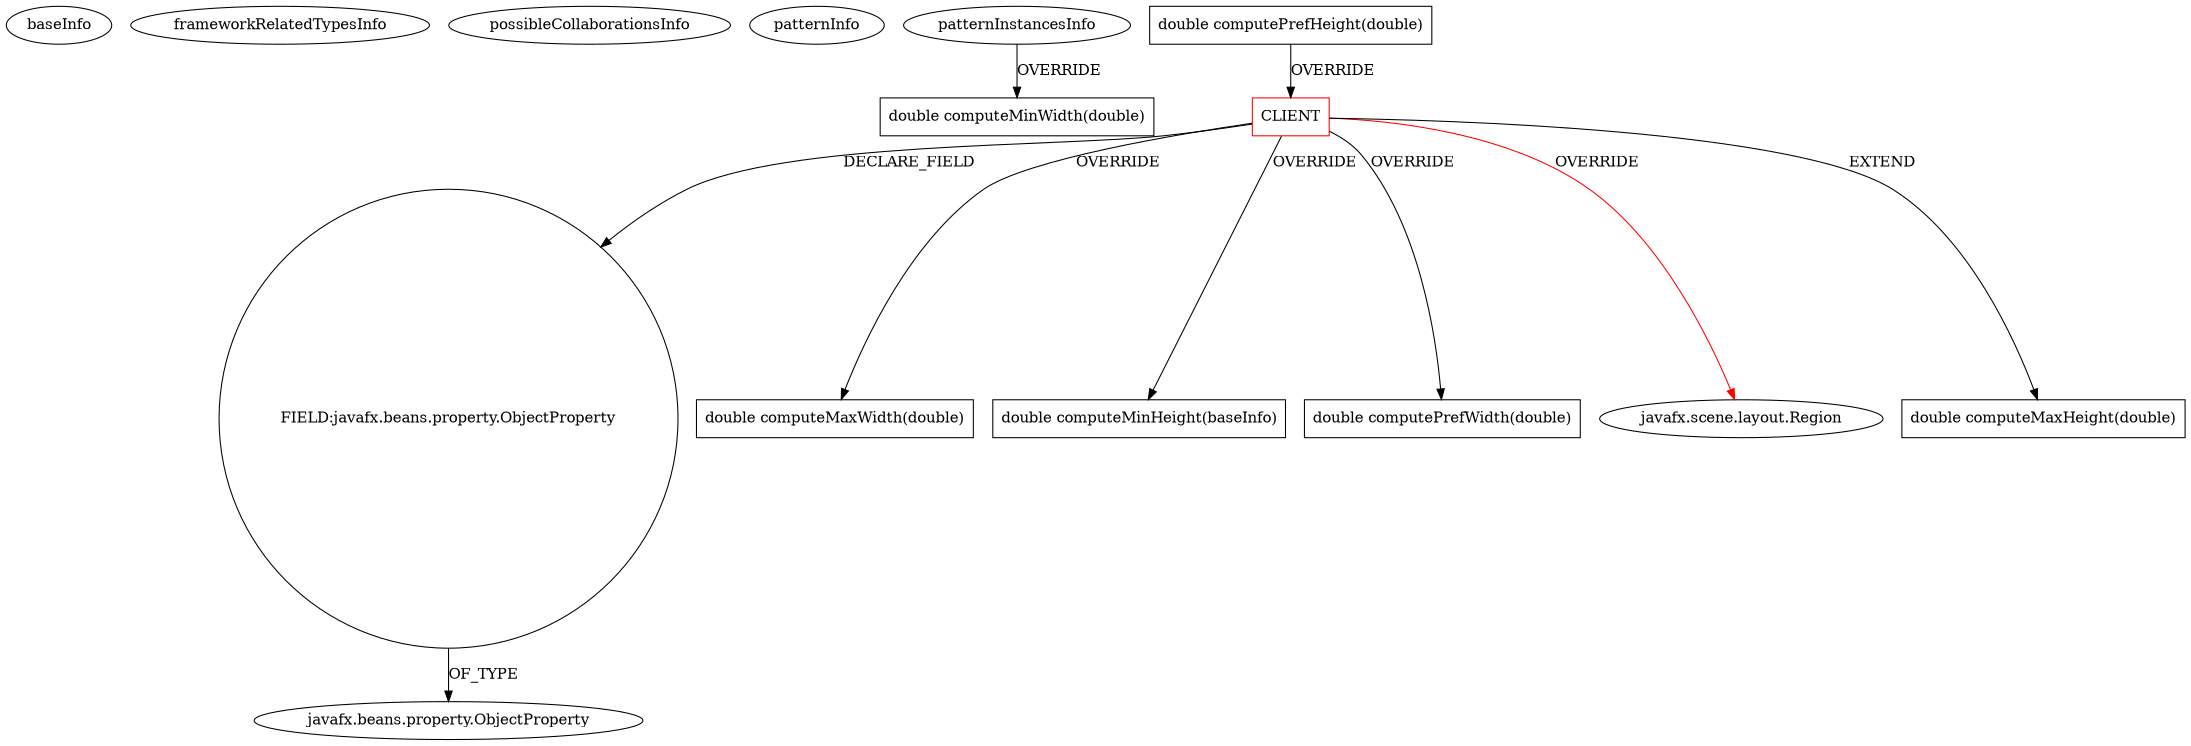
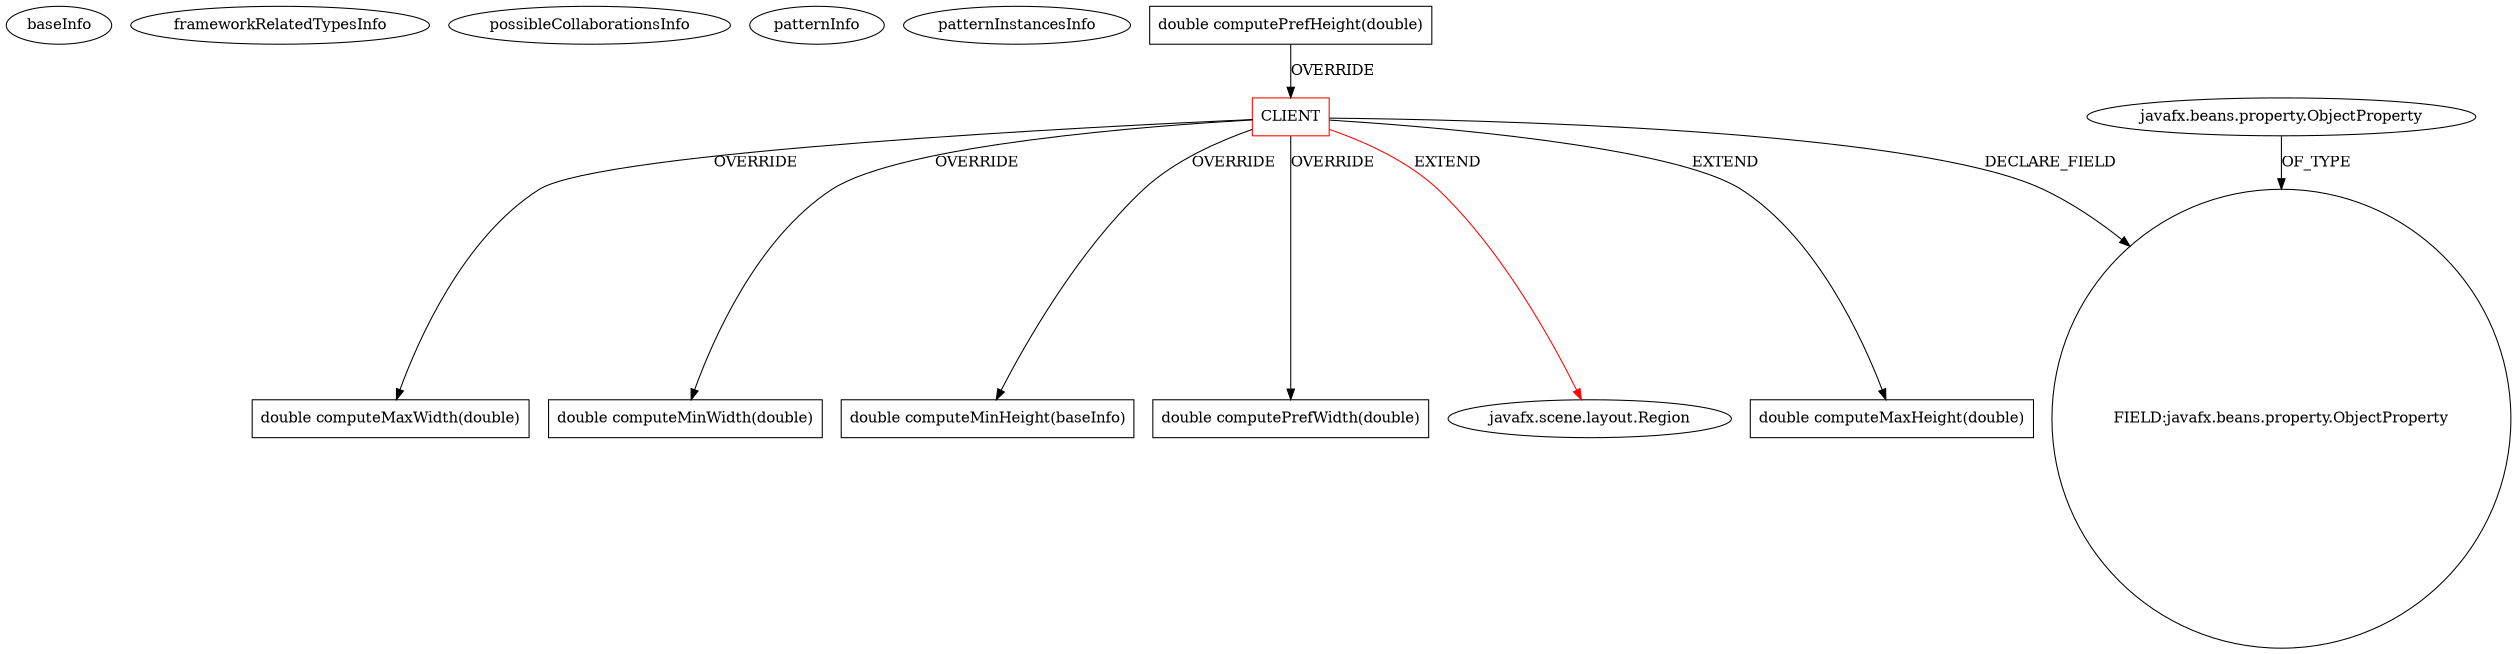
edge "patternInstancesInfo" -> "double computeMinWidth(double)": now "CLIENT" -> "double computeMinWidth(double)"
edge "CLIENT" -> "javafx.scene.layout.Region": label "OVERRIDE" -> "EXTEND"
edge "FIELD:javafx.beans.property.ObjectProperty" -> "javafx.beans.property.ObjectProperty": reversed
